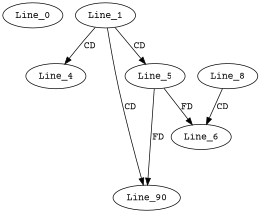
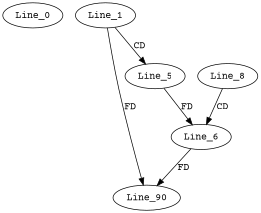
node "Line_4": removed
edge "Line_1" -> "Line_90": label "CD" -> "FD"
edge "Line_5" -> "Line_90": now "Line_6" -> "Line_90"
